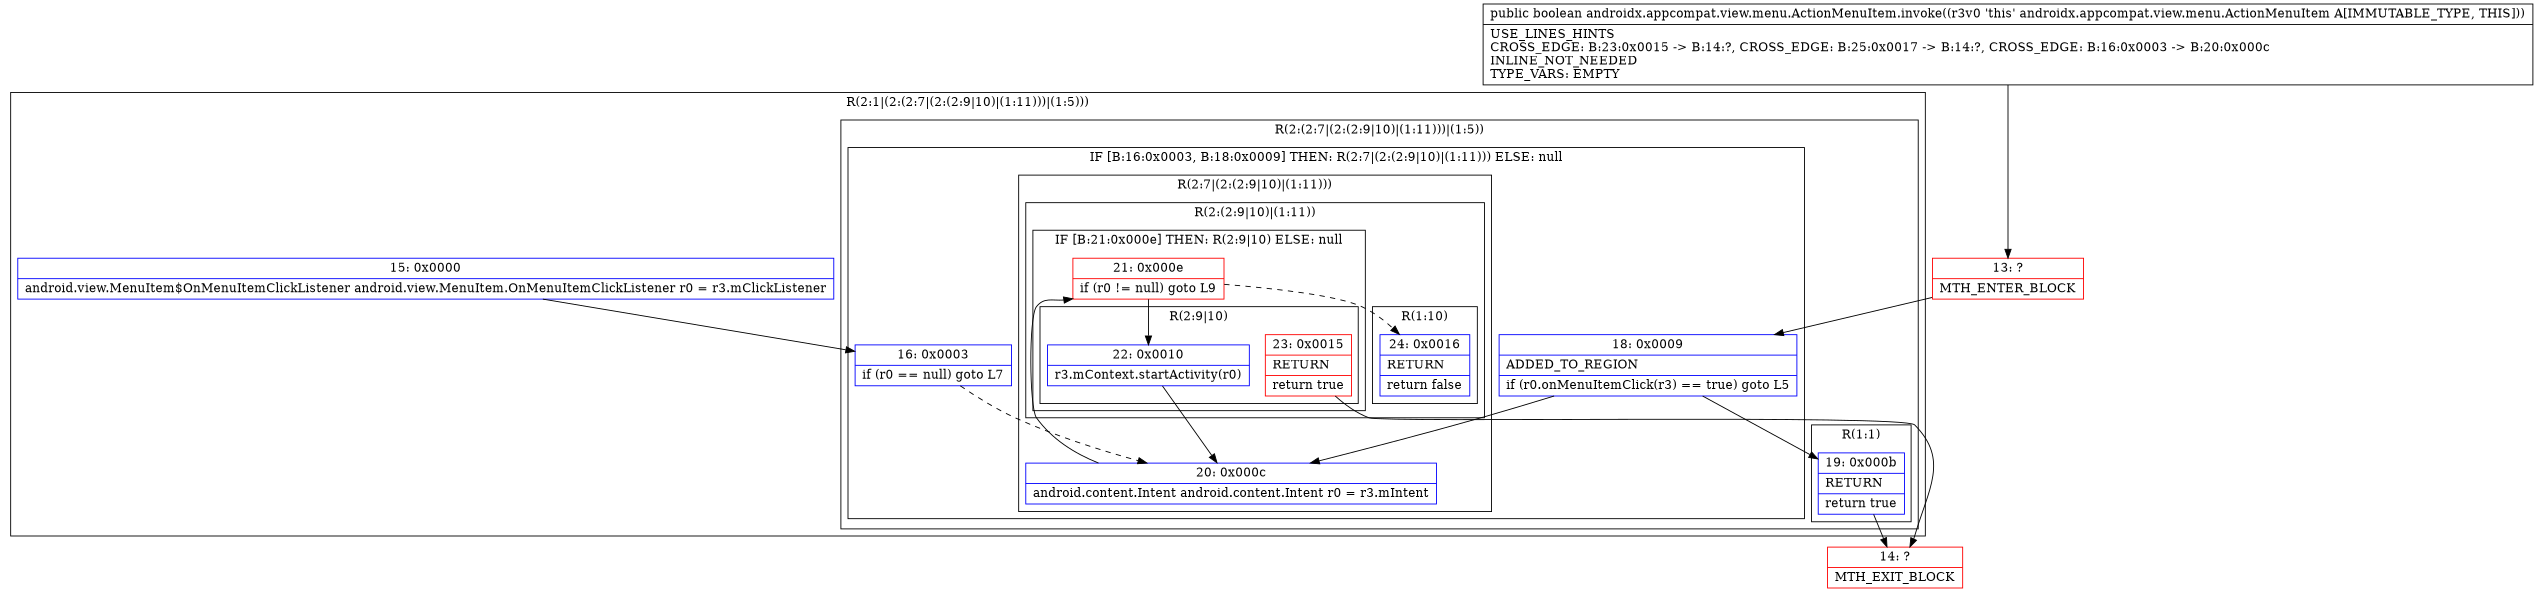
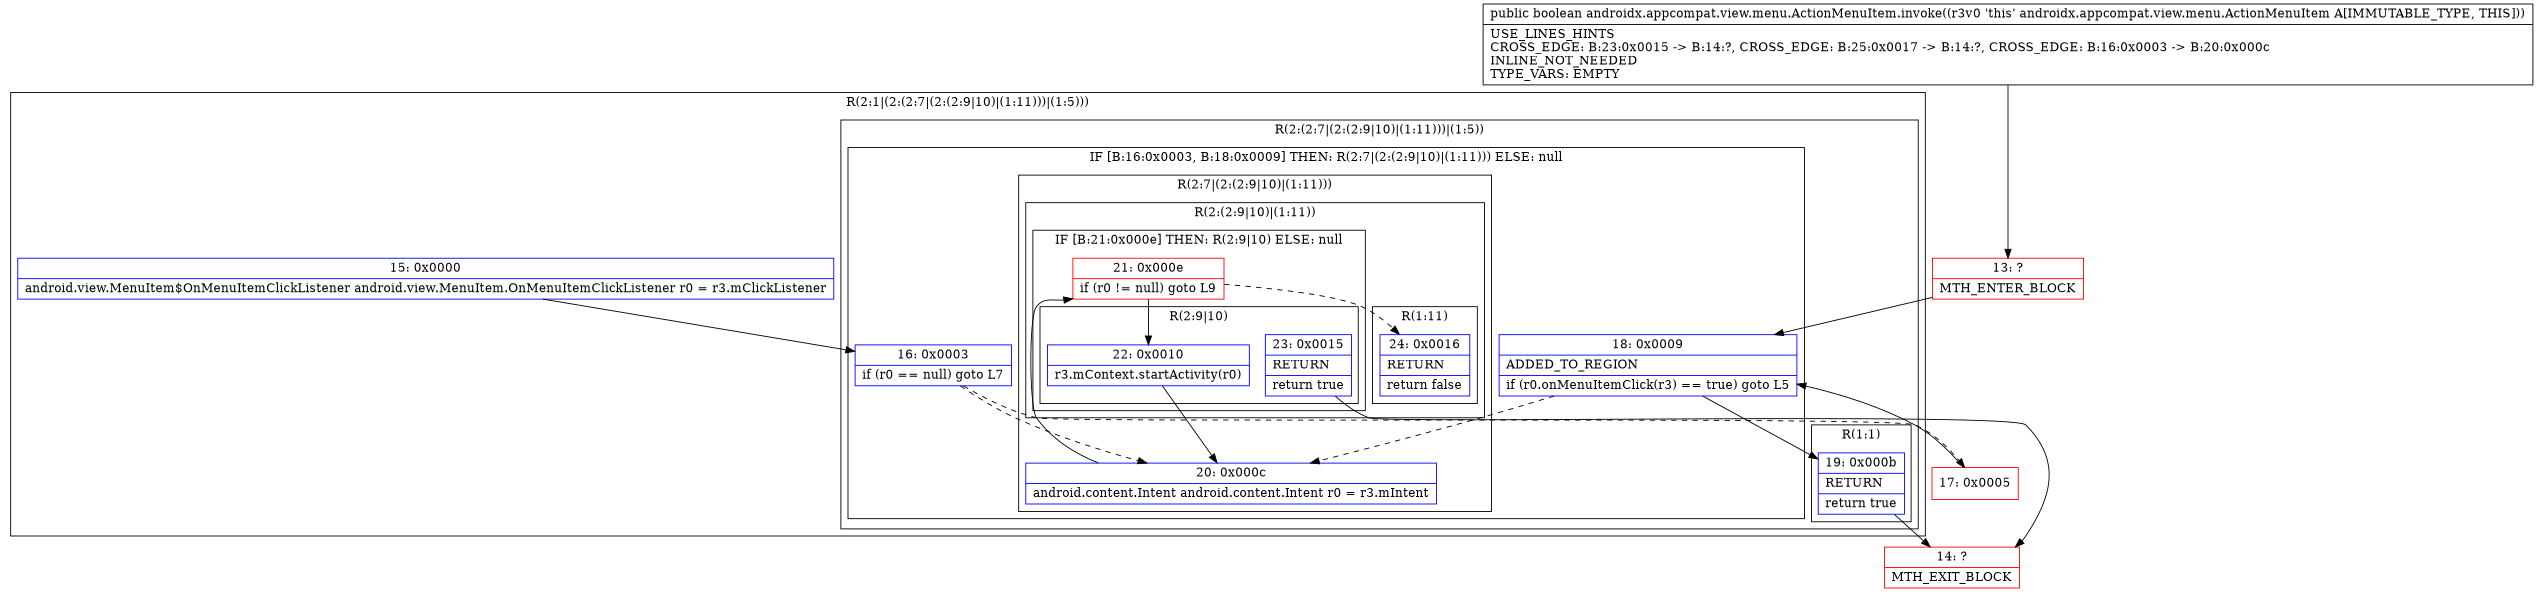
cluster "R(1:10)": label "R(1:10)" -> "R(1:11)"
node "23: 0x0015": color red -> blue
edge "18: 0x0009" -> "20: 0x000c": style solid -> dashed
node "17: 0x0005": added
